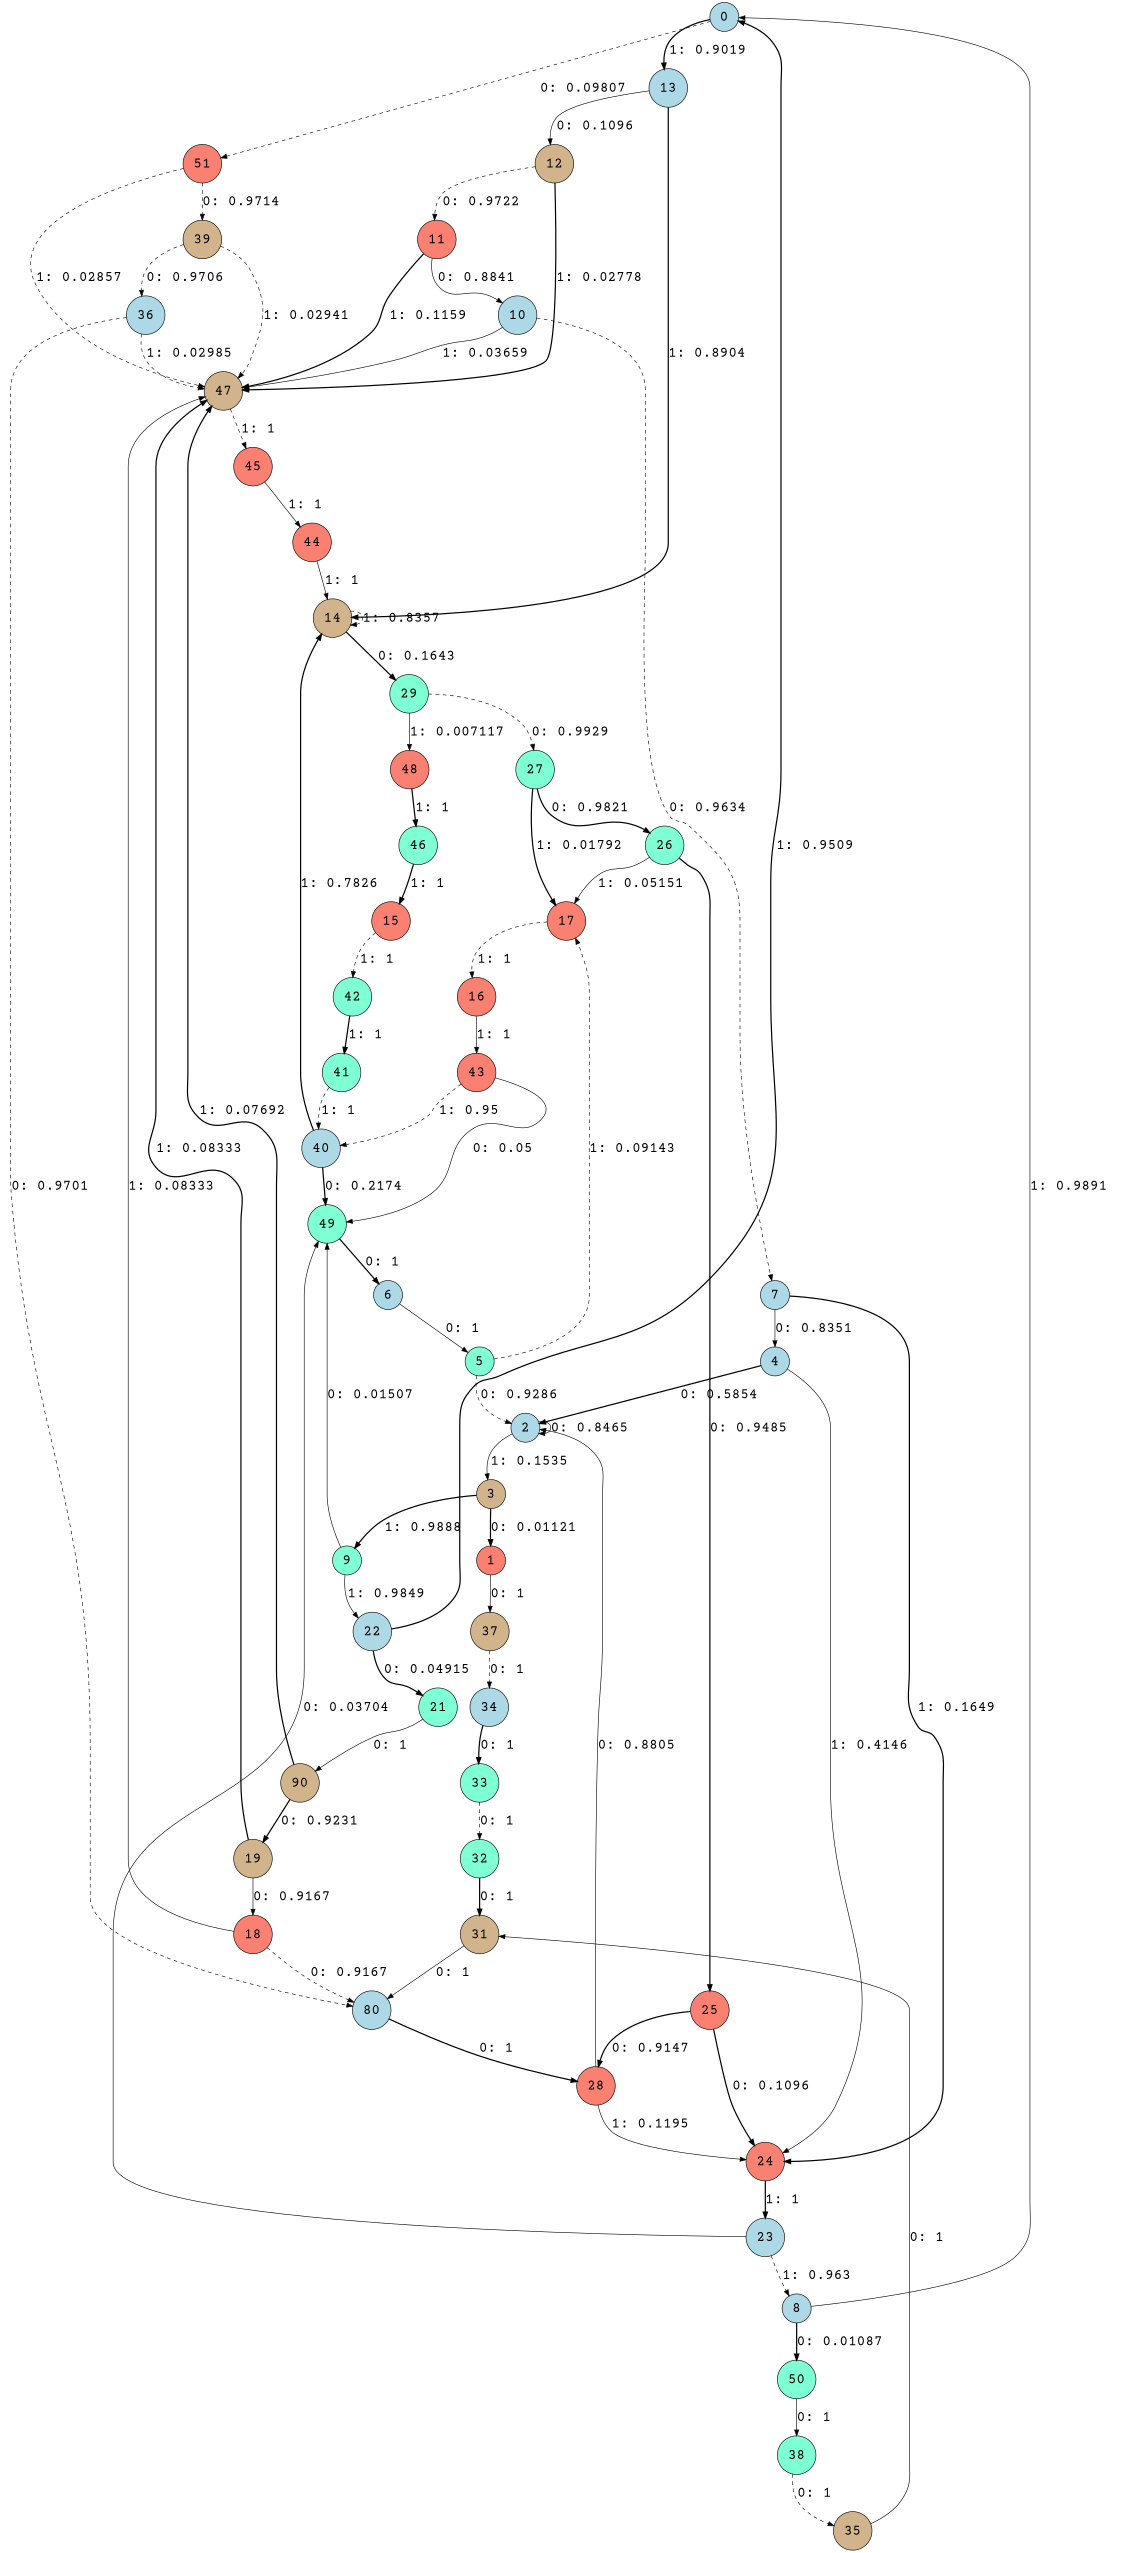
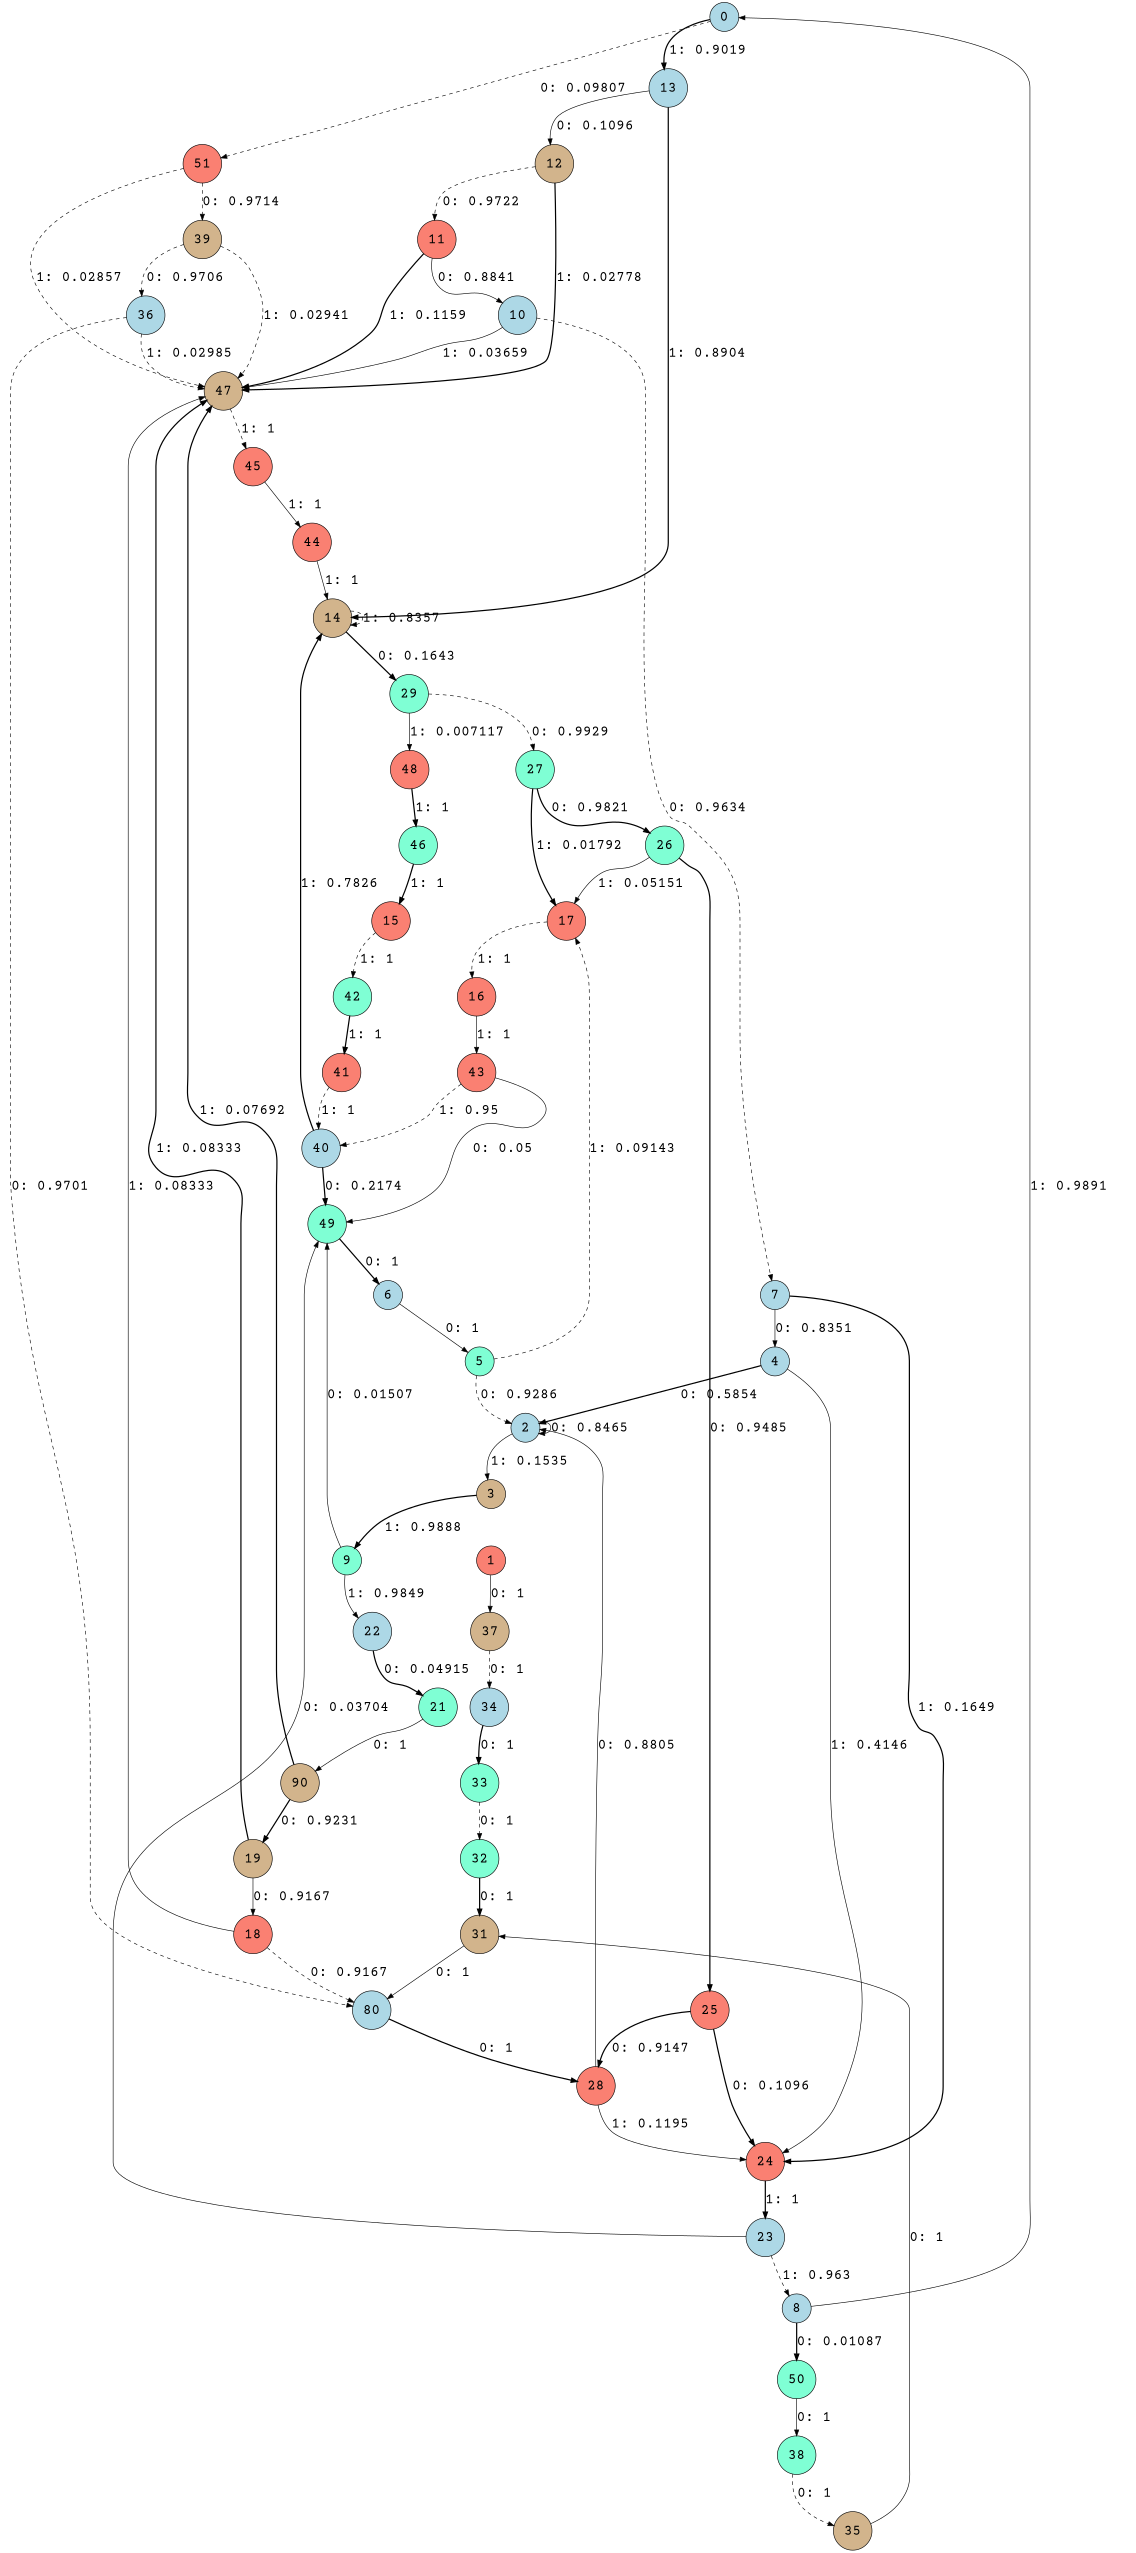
edge "22" -> "0": removed, label "1: 0.9509"
node "41": fillcolor aquamarine -> salmon
edge "3" -> "1": removed, label "0: 0.01121"
